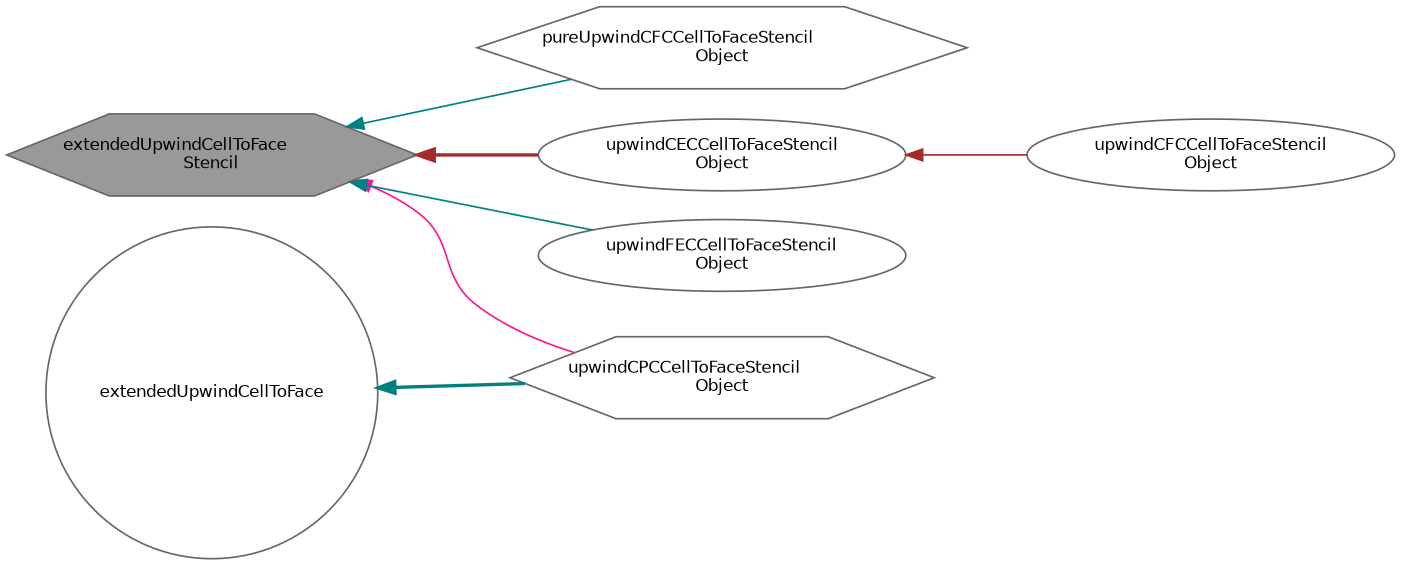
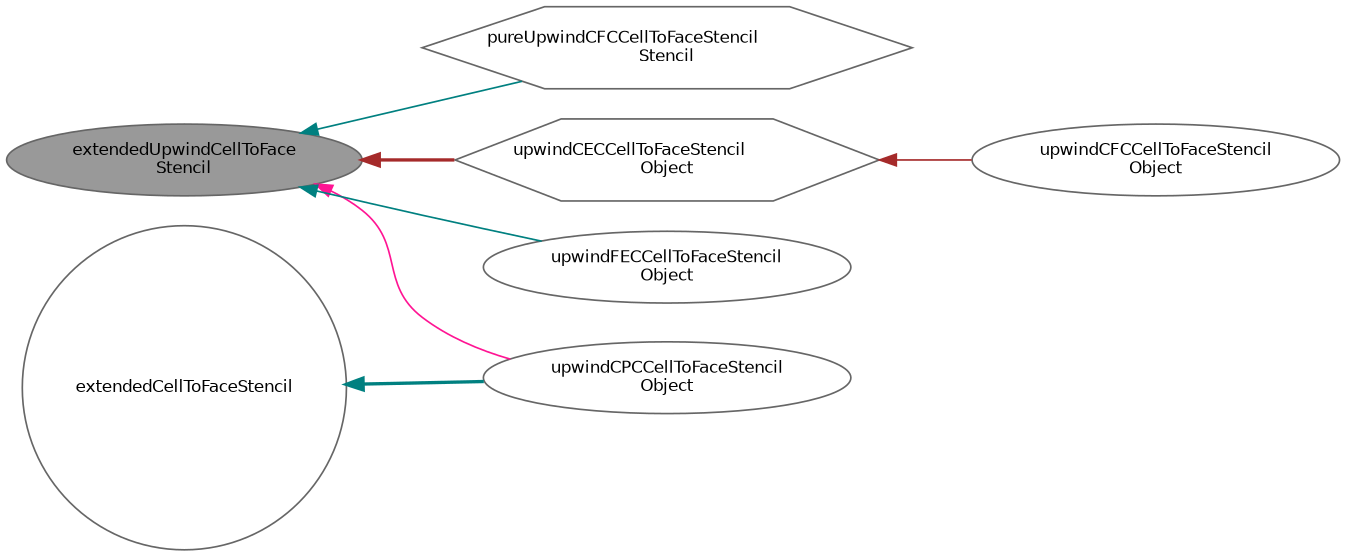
node "pureUpwindCFCCellToFaceStencil Object": label "pureUpwindCFCCellToFaceStencil Object" -> "pureUpwindCFCCellToFaceStencil Stencil"
node "extendedUpwindCellToFace Stencil": shape hexagon -> ellipse
node "upwindCECCellToFaceStencil Object": shape ellipse -> hexagon
node "upwindCPCCellToFaceStencil Object": shape hexagon -> ellipse
node "extendedUpwindCellToFace": label "extendedUpwindCellToFace" -> "extendedCellToFaceStencil"
